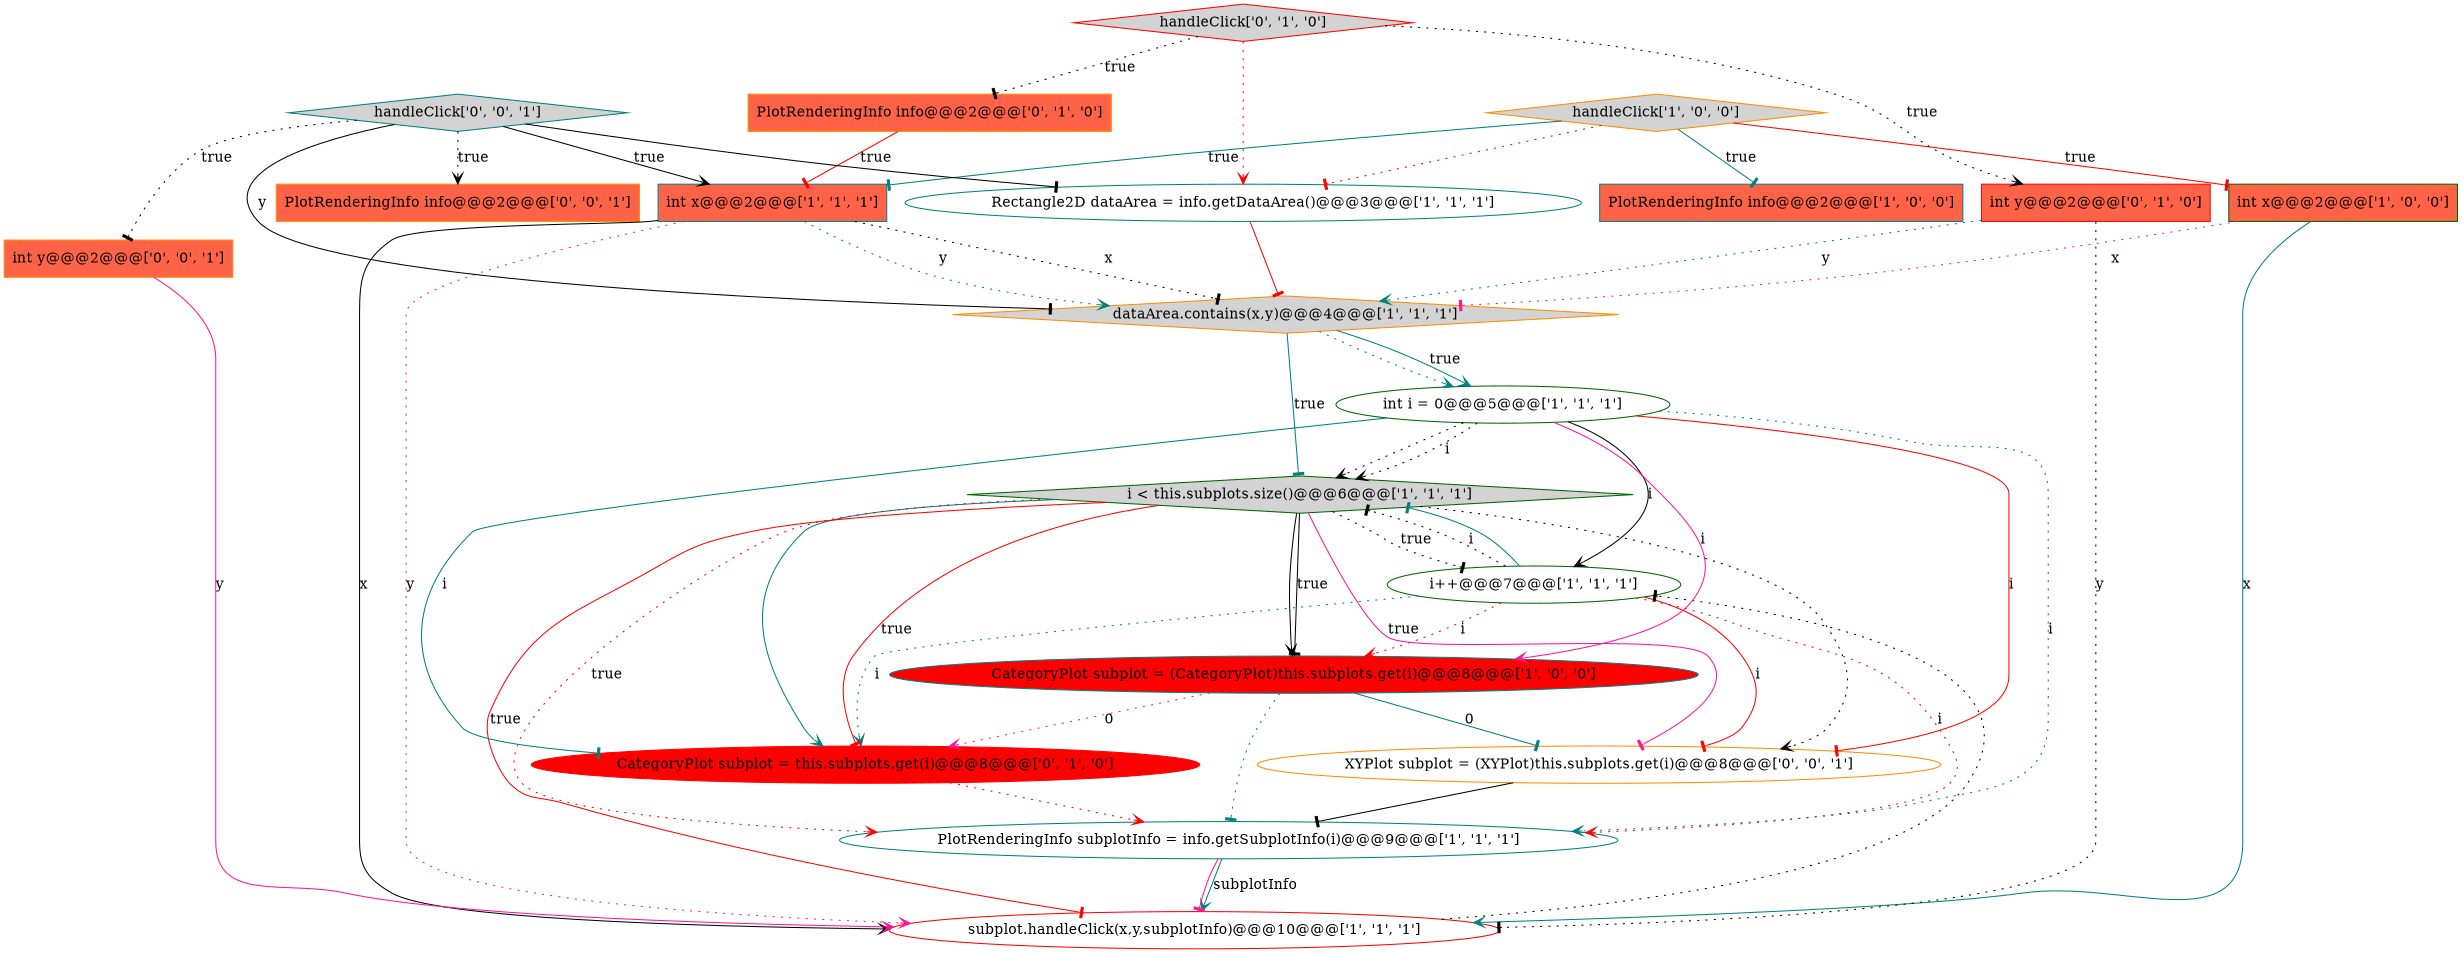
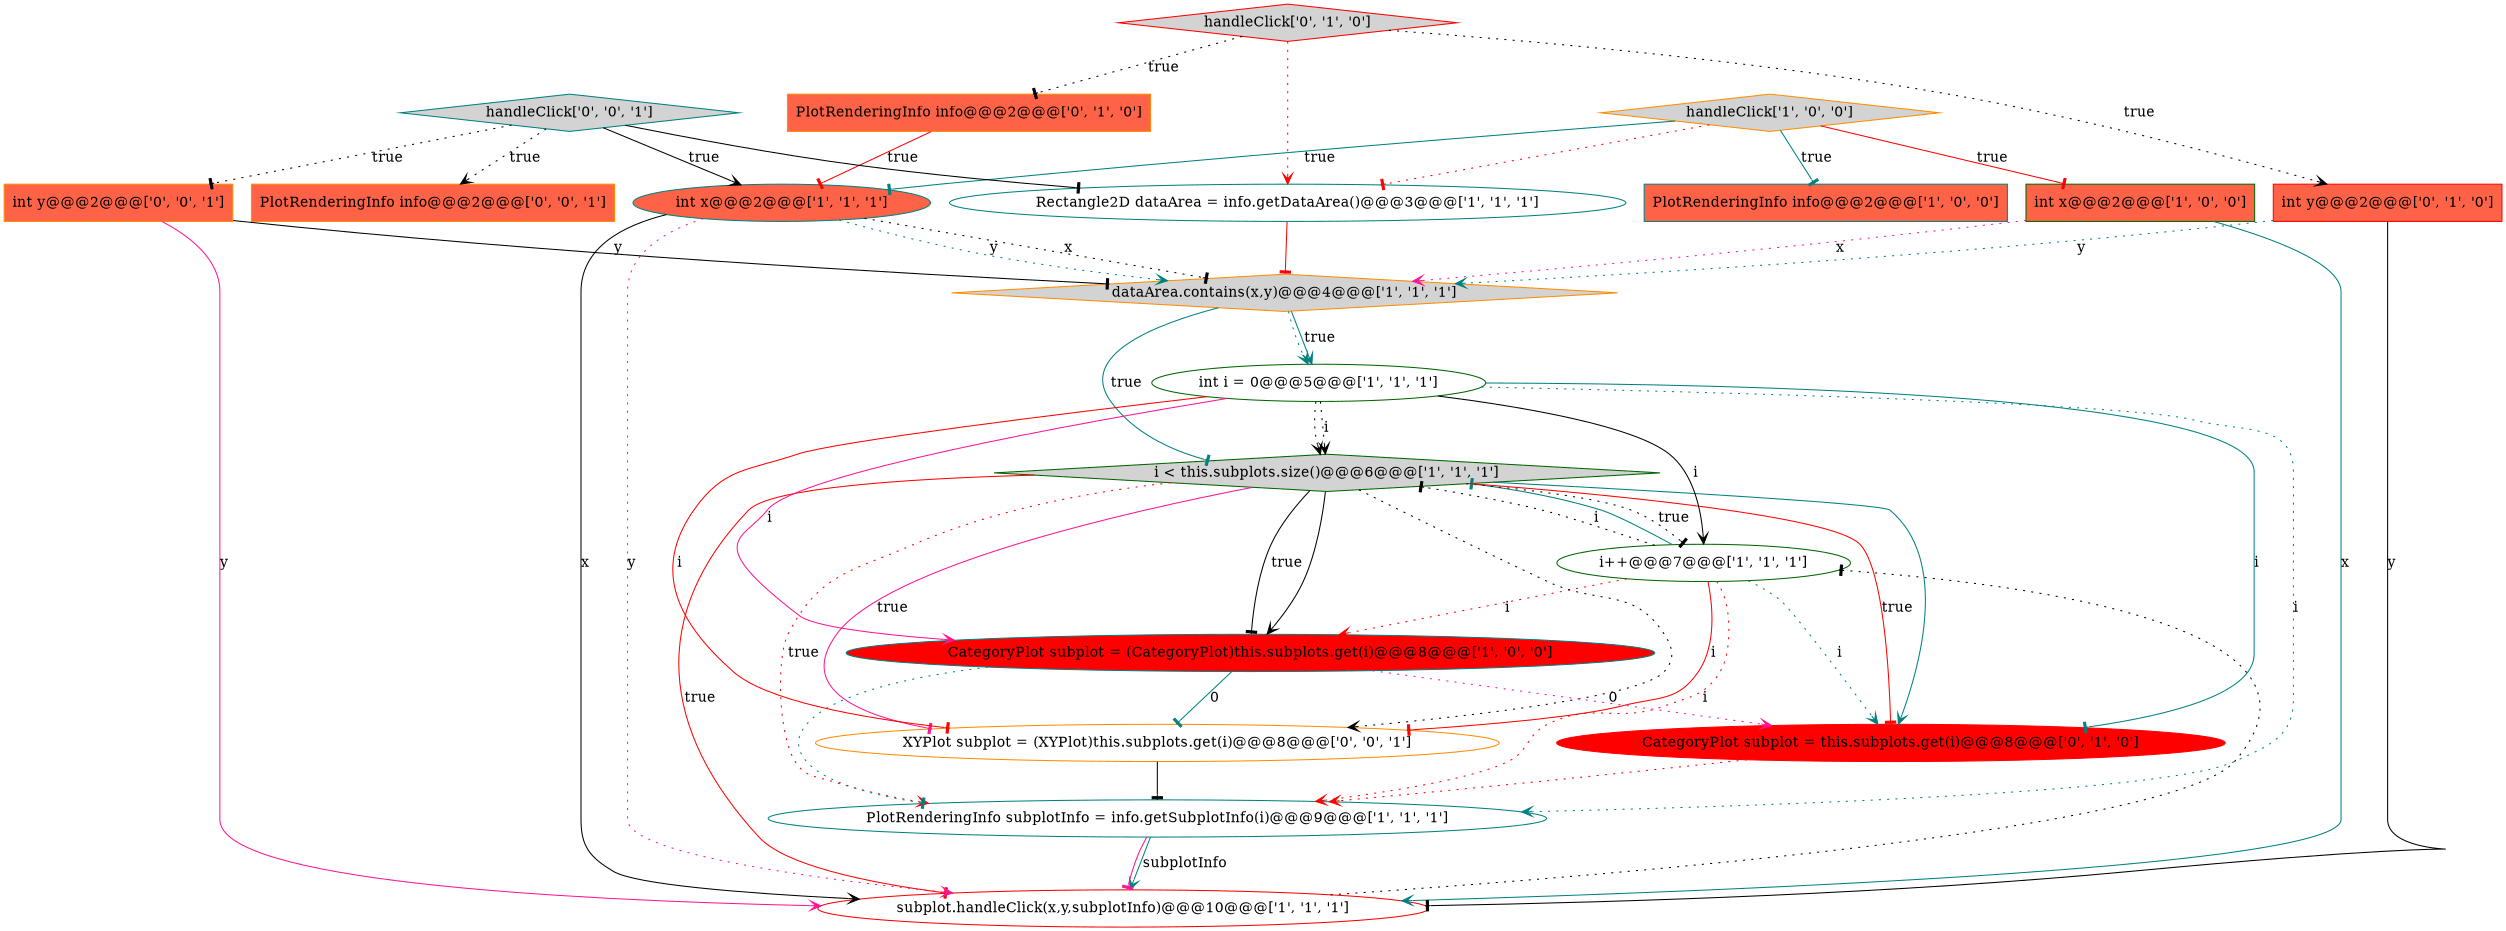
node "int x@@@2@@@['1', '1', '1']": shape box -> ellipse
edge "int x@@@2@@@['1', '0', '0']" -> "dataArea.contains(x,y)@@@4@@@['1', '1', '1']": arrowhead tee -> vee
edge "handleClick['0', '0', '1']" -> "dataArea.contains(x,y)@@@4@@@['1', '1', '1']": now "int y@@@2@@@['0', '0', '1']" -> "dataArea.contains(x,y)@@@4@@@['1', '1', '1']"
edge "int y@@@2@@@['0', '1', '0']" -> "subplot.handleClick(x,y,subplotInfo)@@@10@@@['1', '1', '1']": style dotted -> solid
